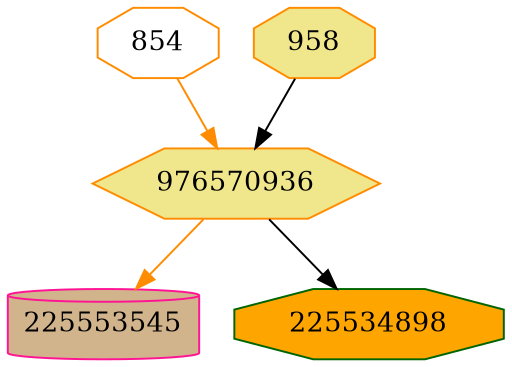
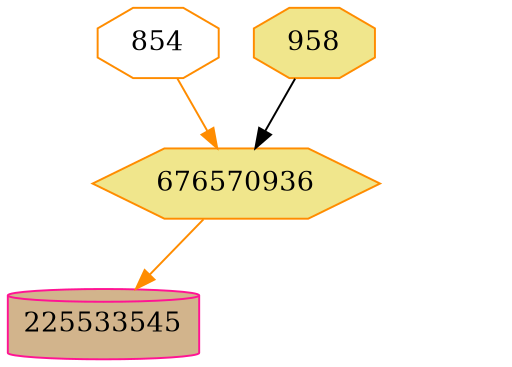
node "976570936": label "976570936" -> "676570936"
node "225553545": label "225553545" -> "225533545"
node "225534898": removed
